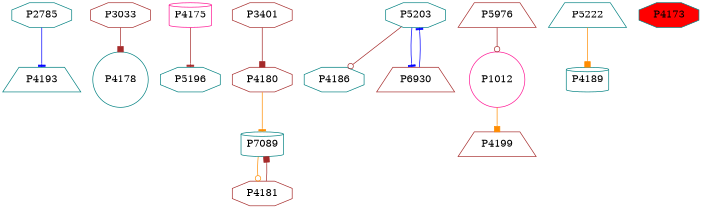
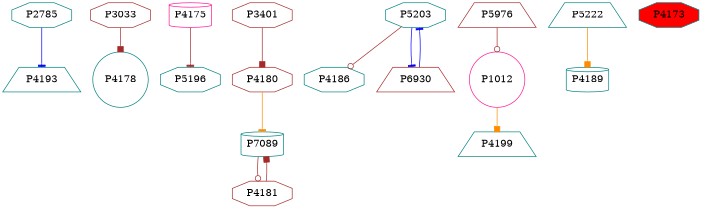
node "P4199": color brown -> teal
edge "P7089" -> "P4181": color darkorange -> brown
